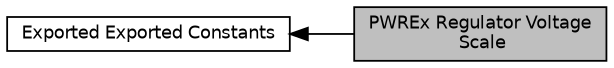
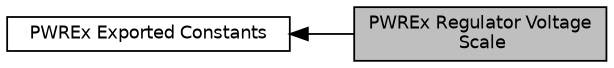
node "Exported Exported Constants": label "Exported Exported Constants" -> "PWREx Exported Constants"
